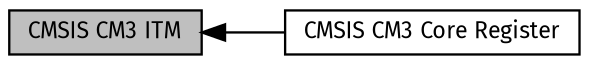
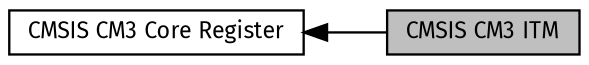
edge "CMSIS CM3 Core Register" -> "CMSIS CM3 ITM": reversed
